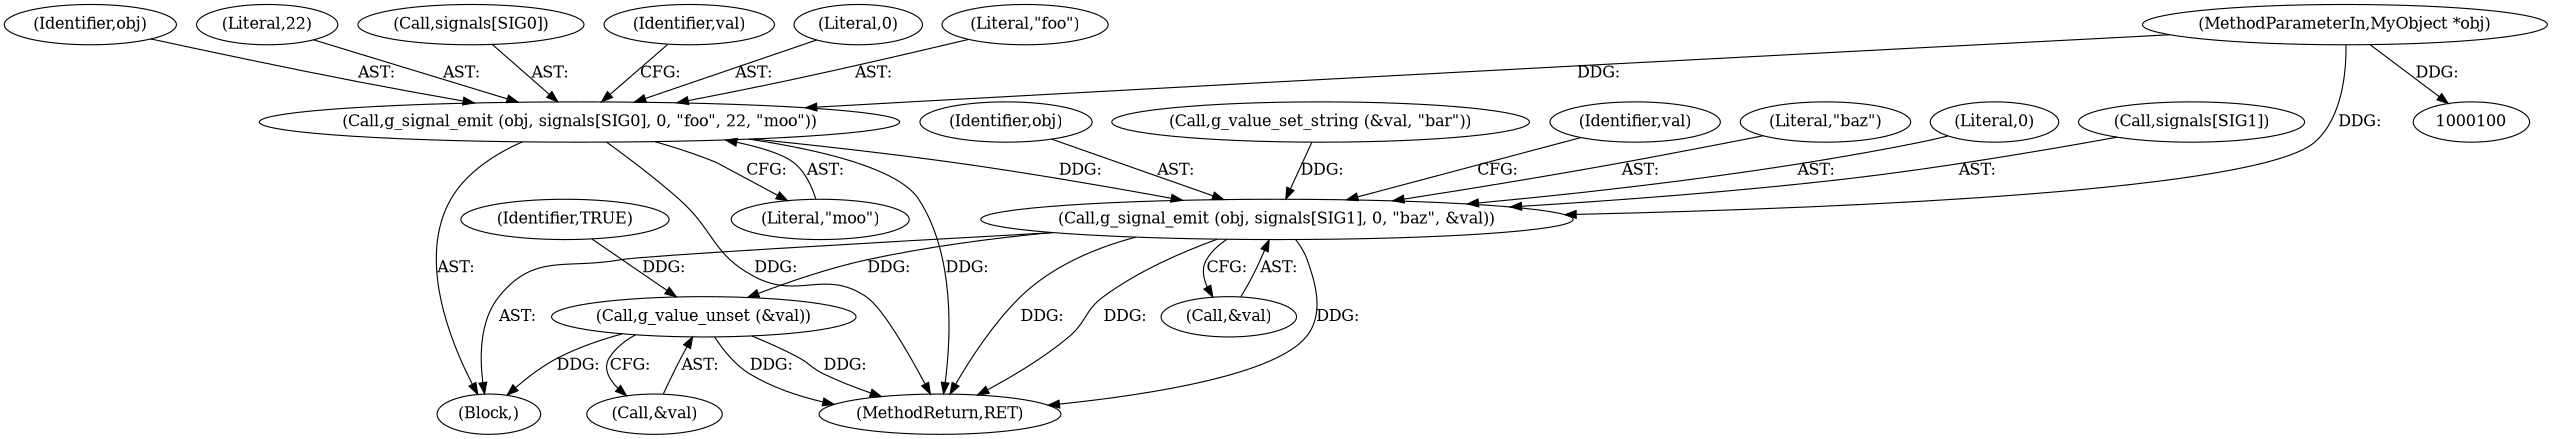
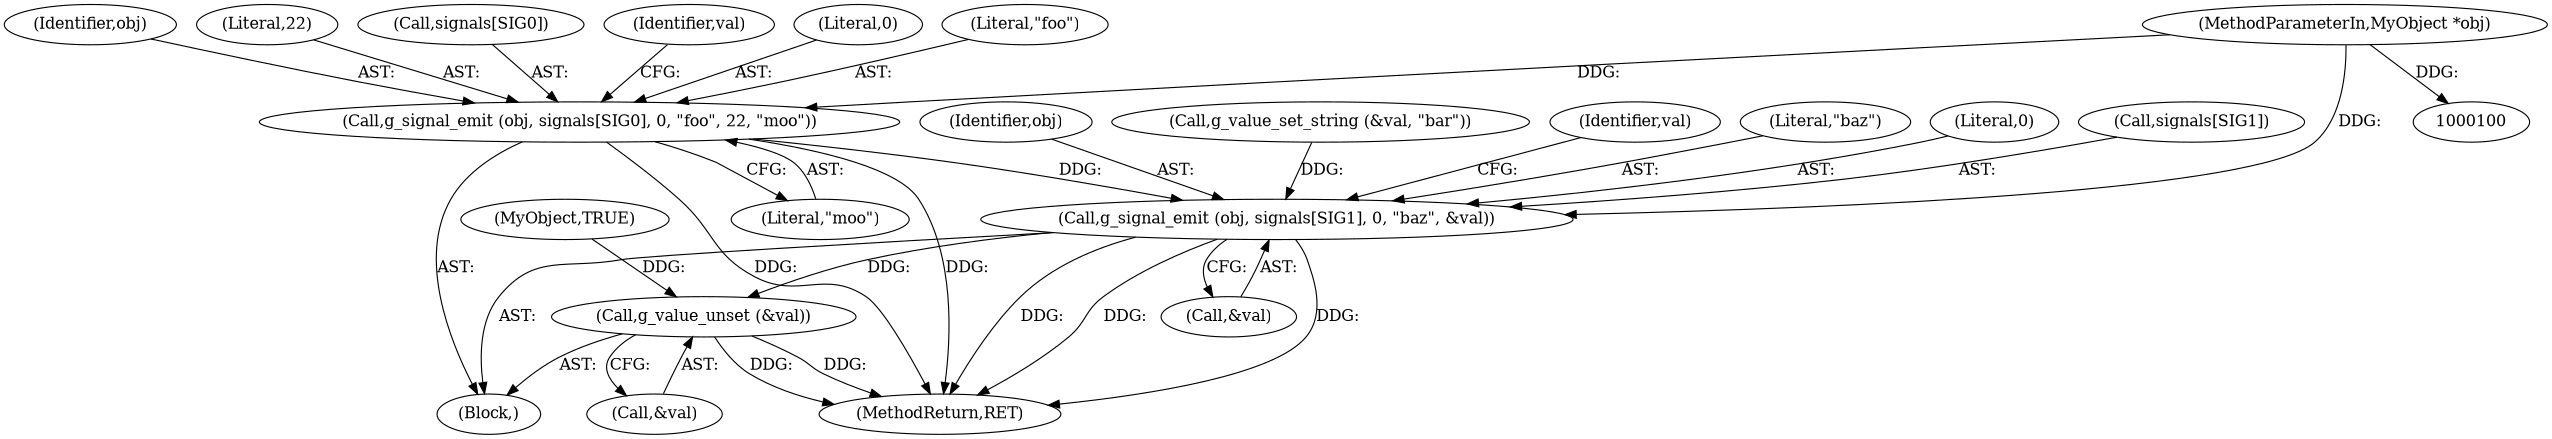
node "(Identifier,TRUE)": label "(Identifier,TRUE)" -> "(MyObject,TRUE)"
edge "(Call,g_value_unset (&val))" -> "(Block,)": label "DDG: " -> "AST: "
